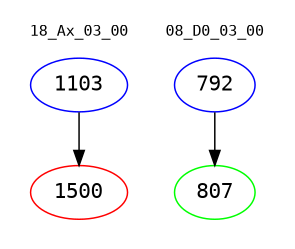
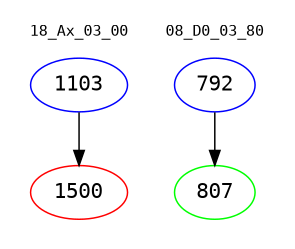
cluster "08_D0_03_00": label "08_D0_03_00" -> "08_D0_03_80"
